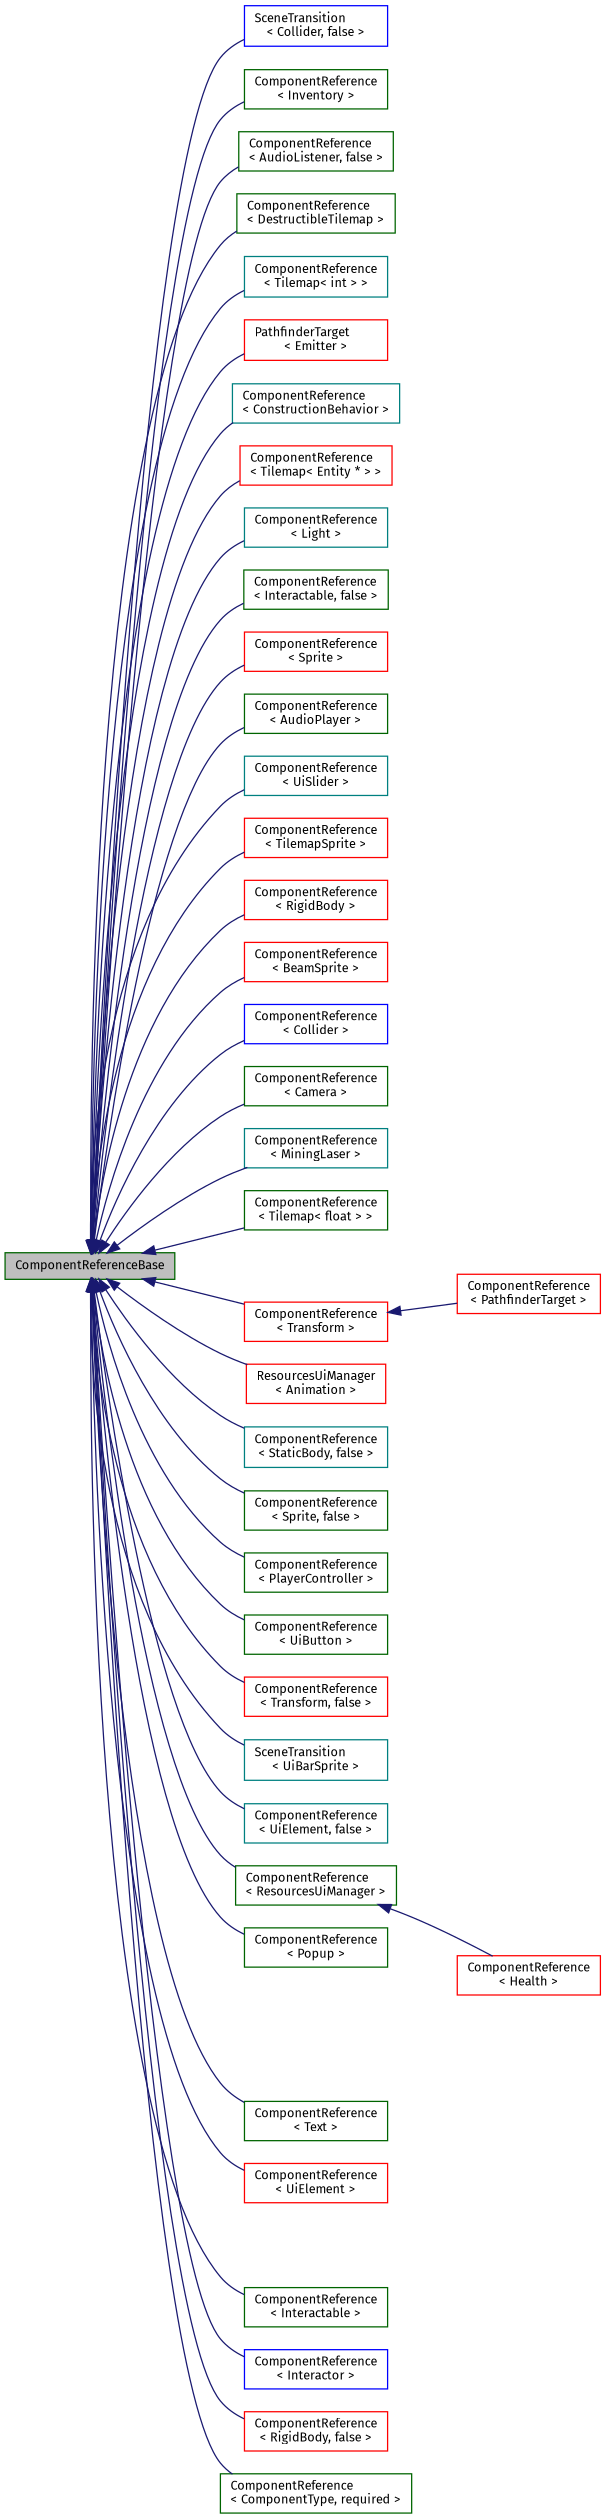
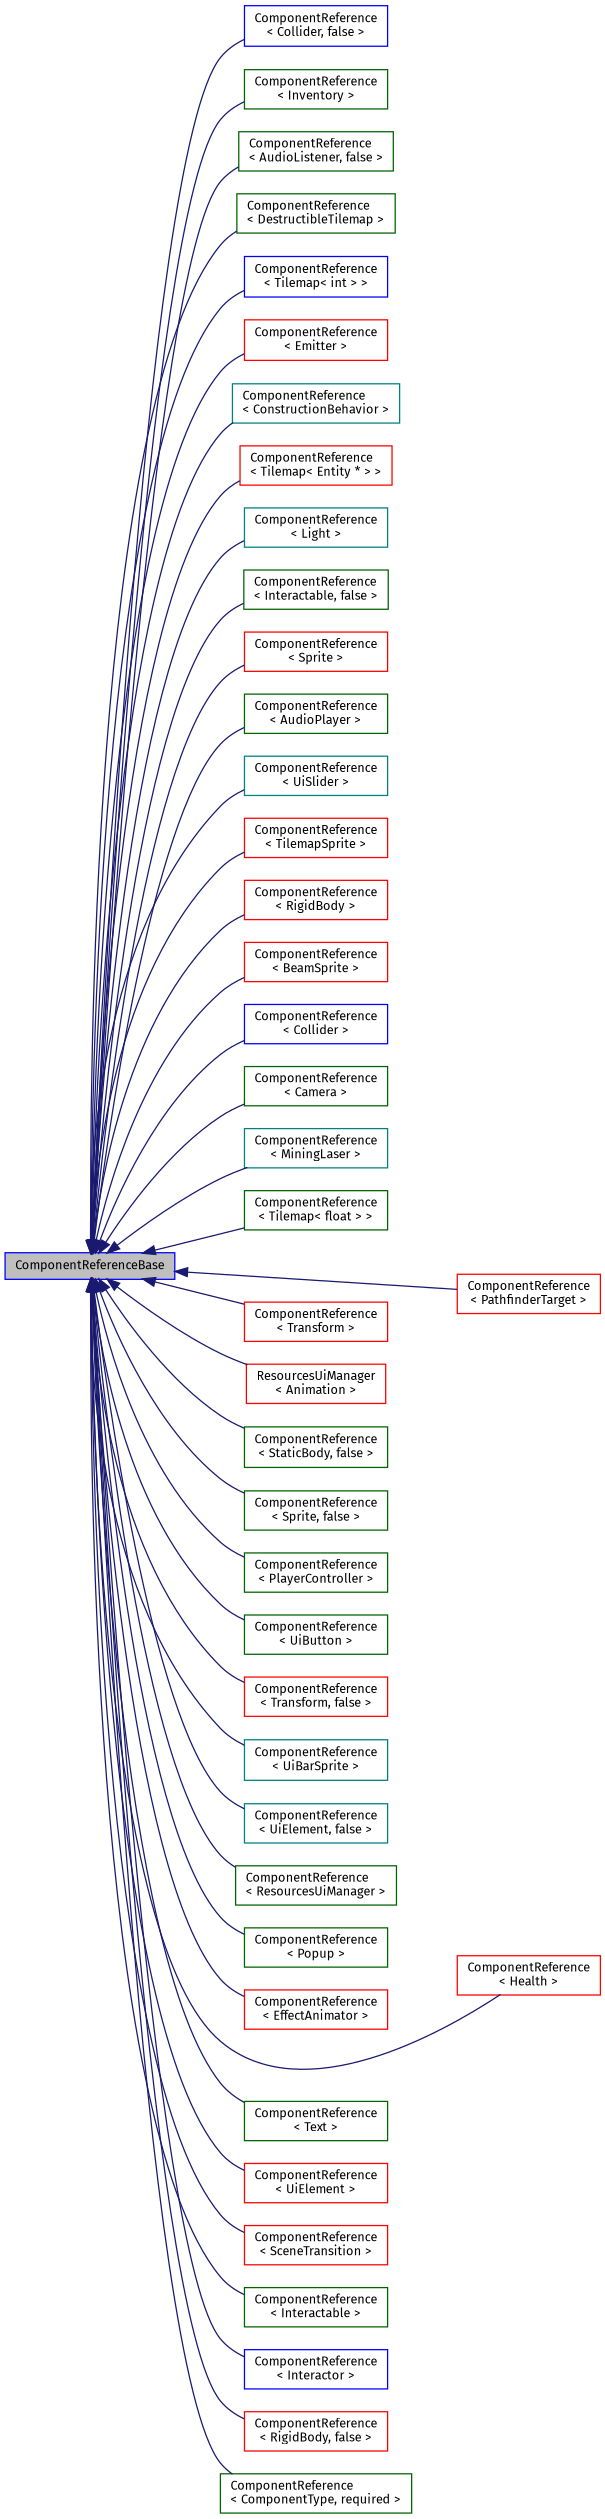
node "SceneTransition < Collider, false >": label "SceneTransition < Collider, false >" -> "ComponentReference < Collider, false >"
node "ComponentReference < Tilemap< int > >": color teal -> blue
node "PathfinderTarget < Emitter >": label "PathfinderTarget < Emitter >" -> "ComponentReference < Emitter >"
node "ComponentReferenceBase": color darkgreen -> blue
edge "ComponentReference < PathfinderTarget >" -> "ComponentReference < Transform >": now "ComponentReference < PathfinderTarget >" -> "ComponentReferenceBase"
node "ComponentReference < StaticBody, false >": color teal -> darkgreen
node "SceneTransition < UiBarSprite >": label "SceneTransition < UiBarSprite >" -> "ComponentReference < UiBarSprite >"
edge "ComponentReference < Health >" -> "ComponentReference < ResourcesUiManager >": now "ComponentReference < Health >" -> "ComponentReferenceBase"
node "ComponentReference < EffectAnimator >": added
node "ComponentReference < SceneTransition >": added
